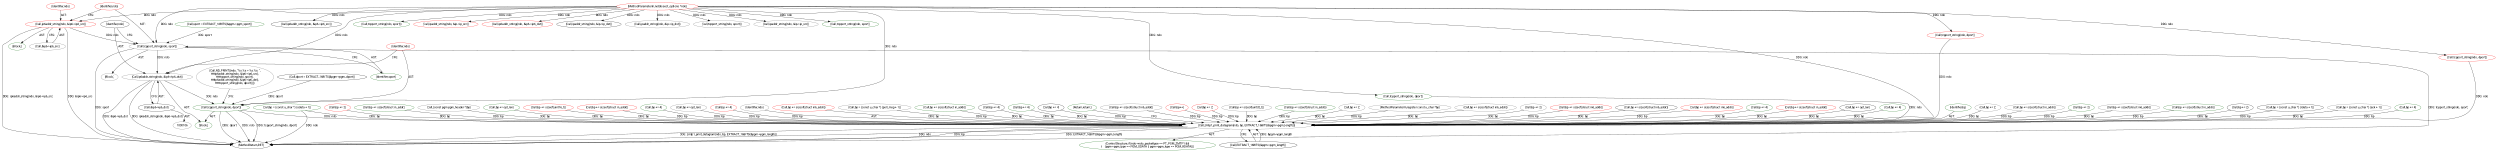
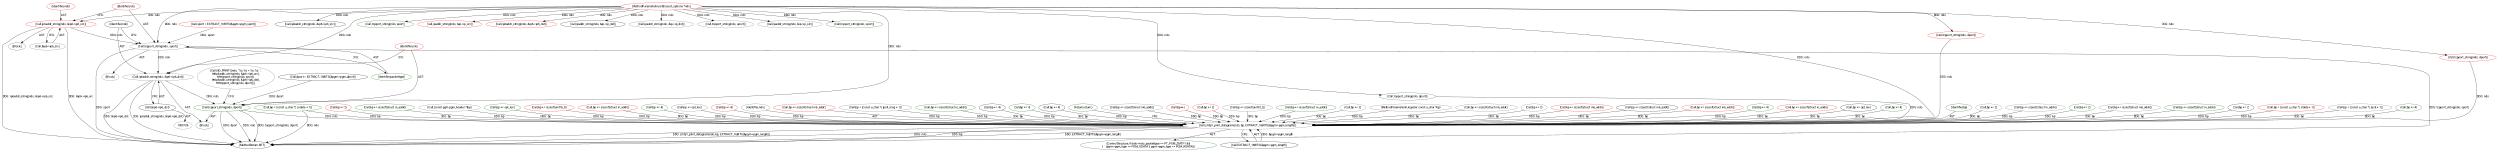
node "(Call,sport = EXTRACT_16BITS(&pgm->pgm_sport))": color darkgreen -> red
node "(Identifier,sport)": label "(Identifier,sport)" -> "(Identifier,packettype)"
node "(Call,bp = (const u_char *) (rdata + 1))": color black -> red
